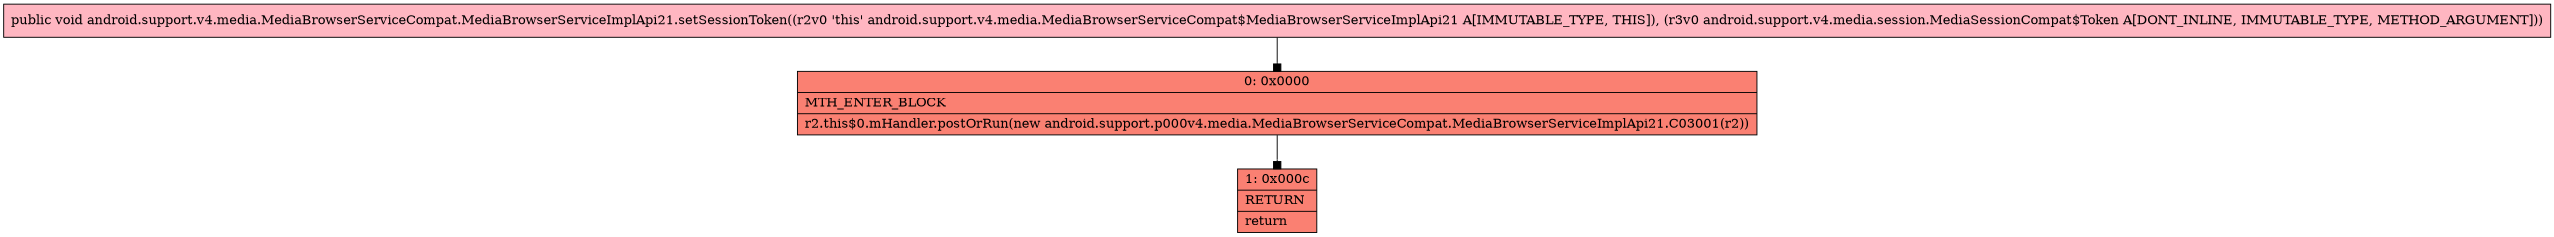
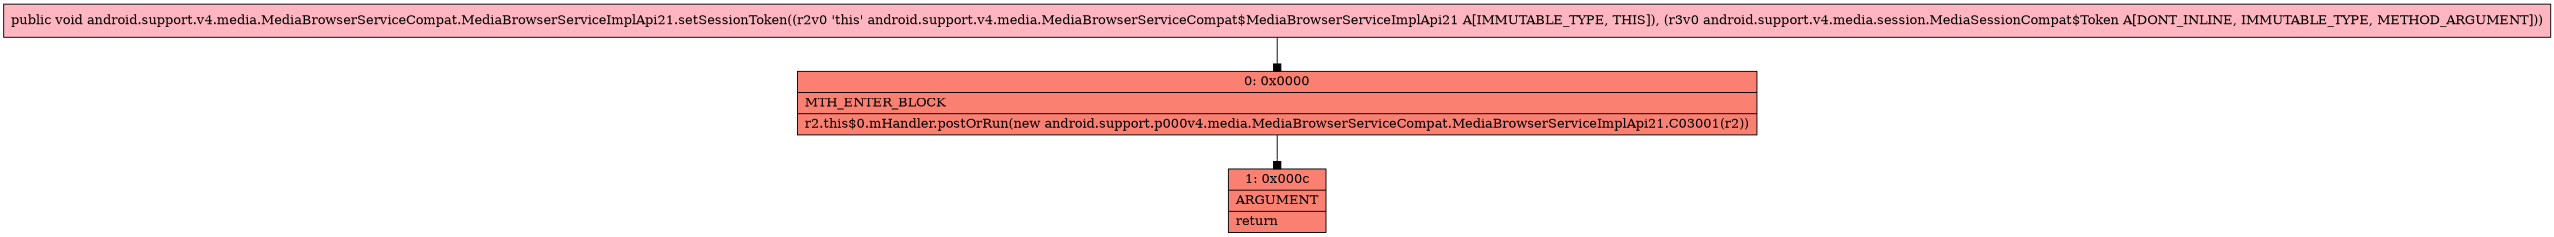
node "1: 0x000c": text "RETURN" -> "ARGUMENT"
